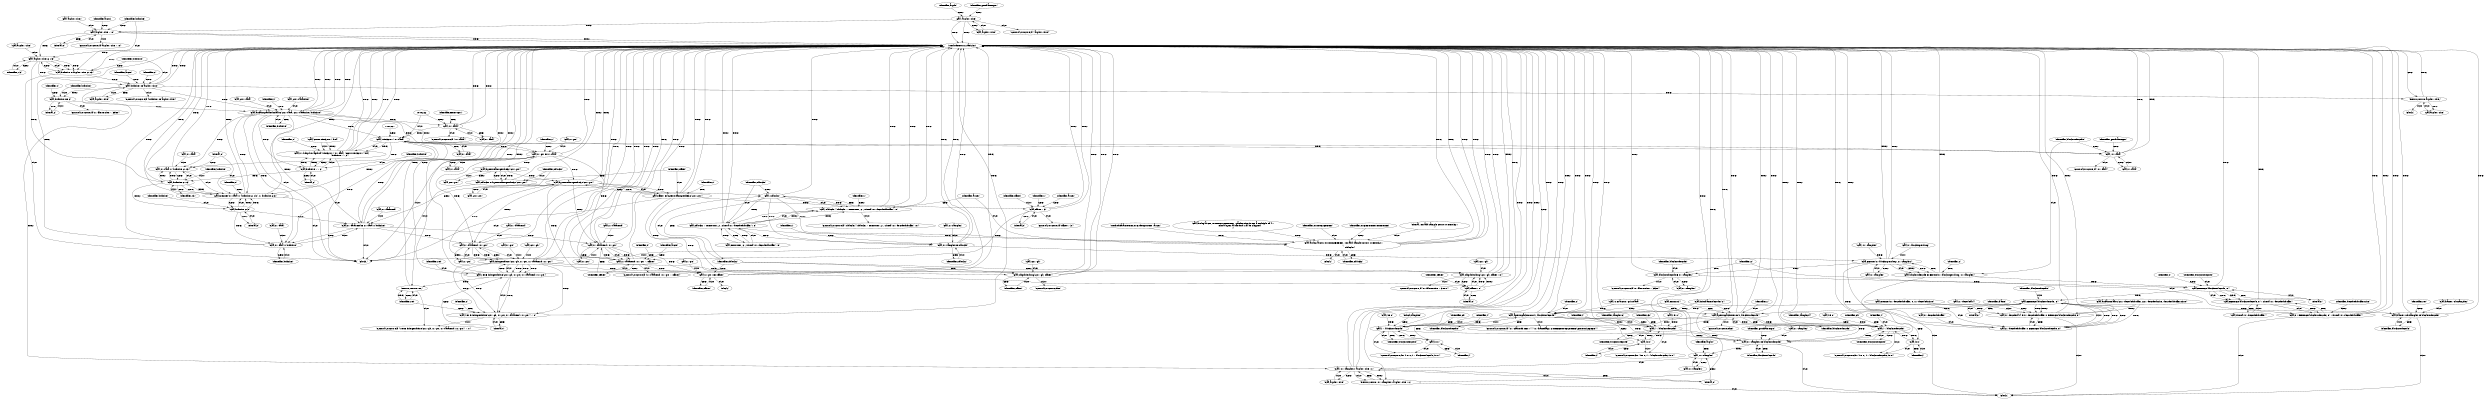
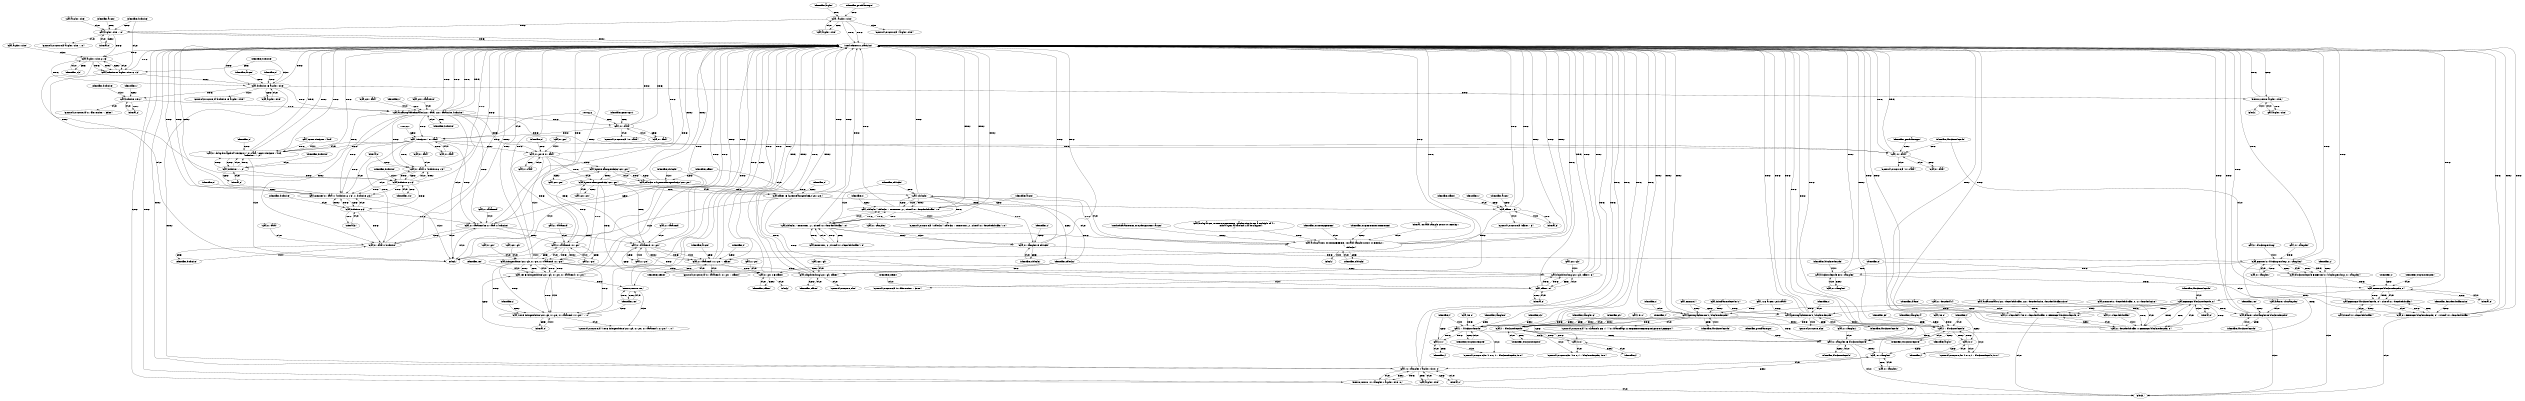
node "(ControlStructure,if (s->fileversion < 3930))": removed
node "(Identifier,decoded_buffer_size)": label "(Identifier,decoded_buffer_size)" -> "(Identifier,decoder_buffer_size)"
node "(Block,sample8)": label "(Block,sample8)" -> "(Identifier,sample8)"
